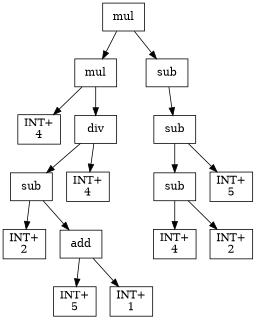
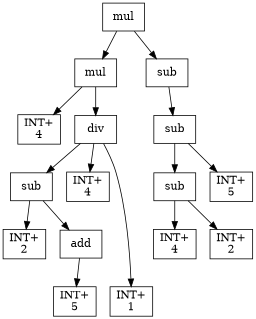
edge "add" -> "INT+ 1": now "div" -> "INT+ 1"
